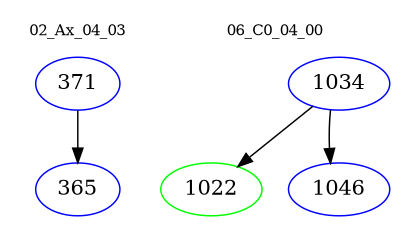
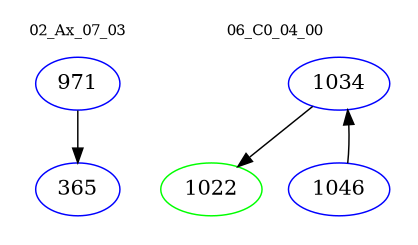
cluster "02_Ax_04_03": label "02_Ax_04_03" -> "02_Ax_07_03"
node "371": label "371" -> "971"
edge "1034" -> "1046": reversed
